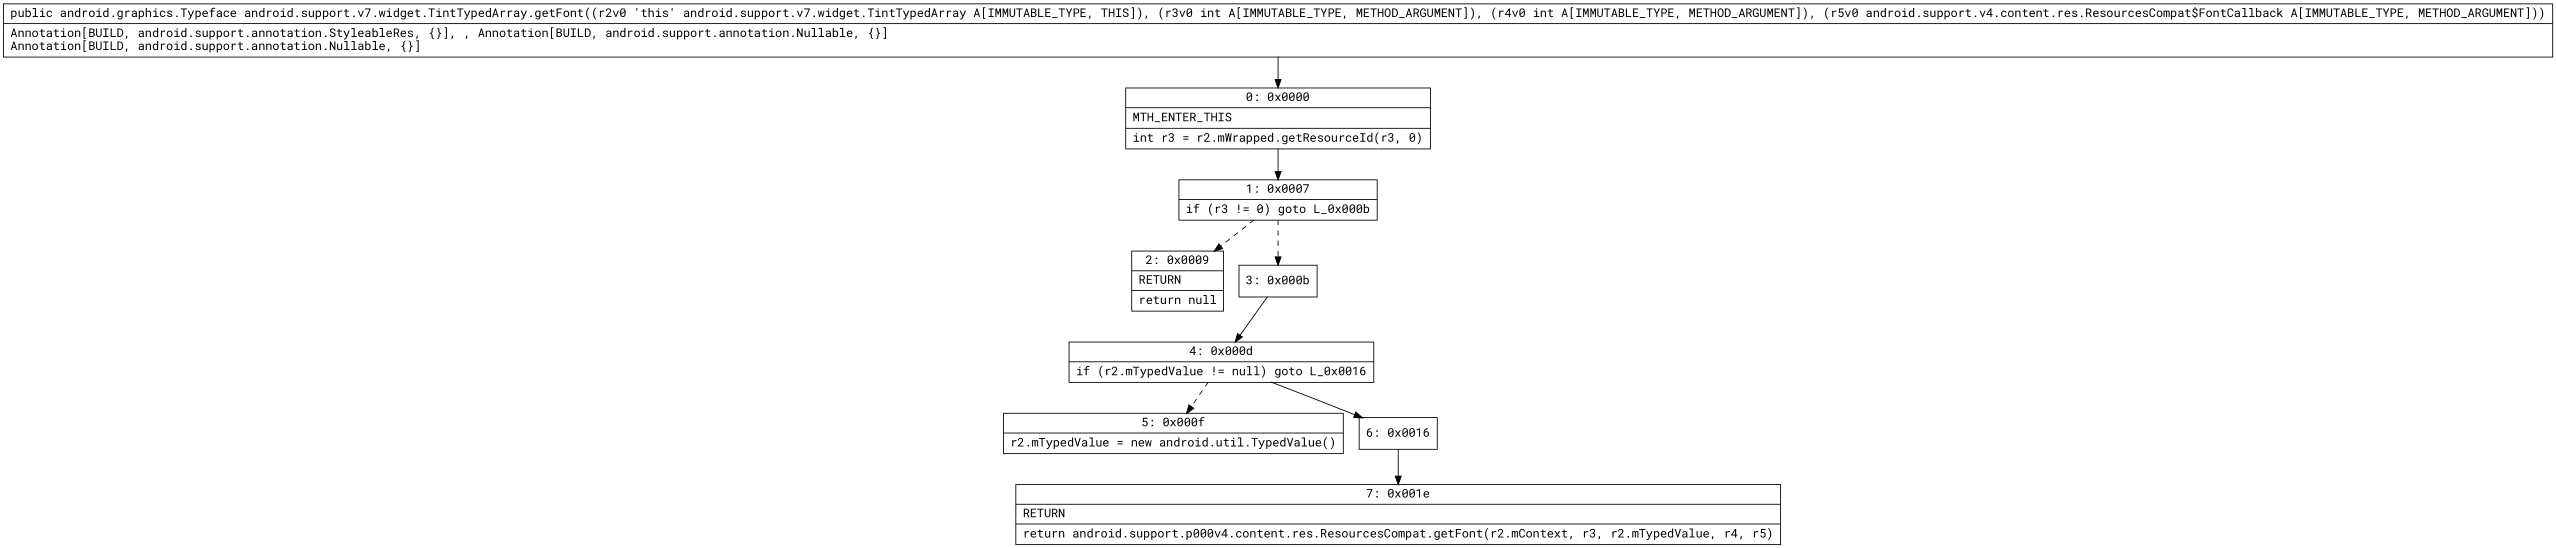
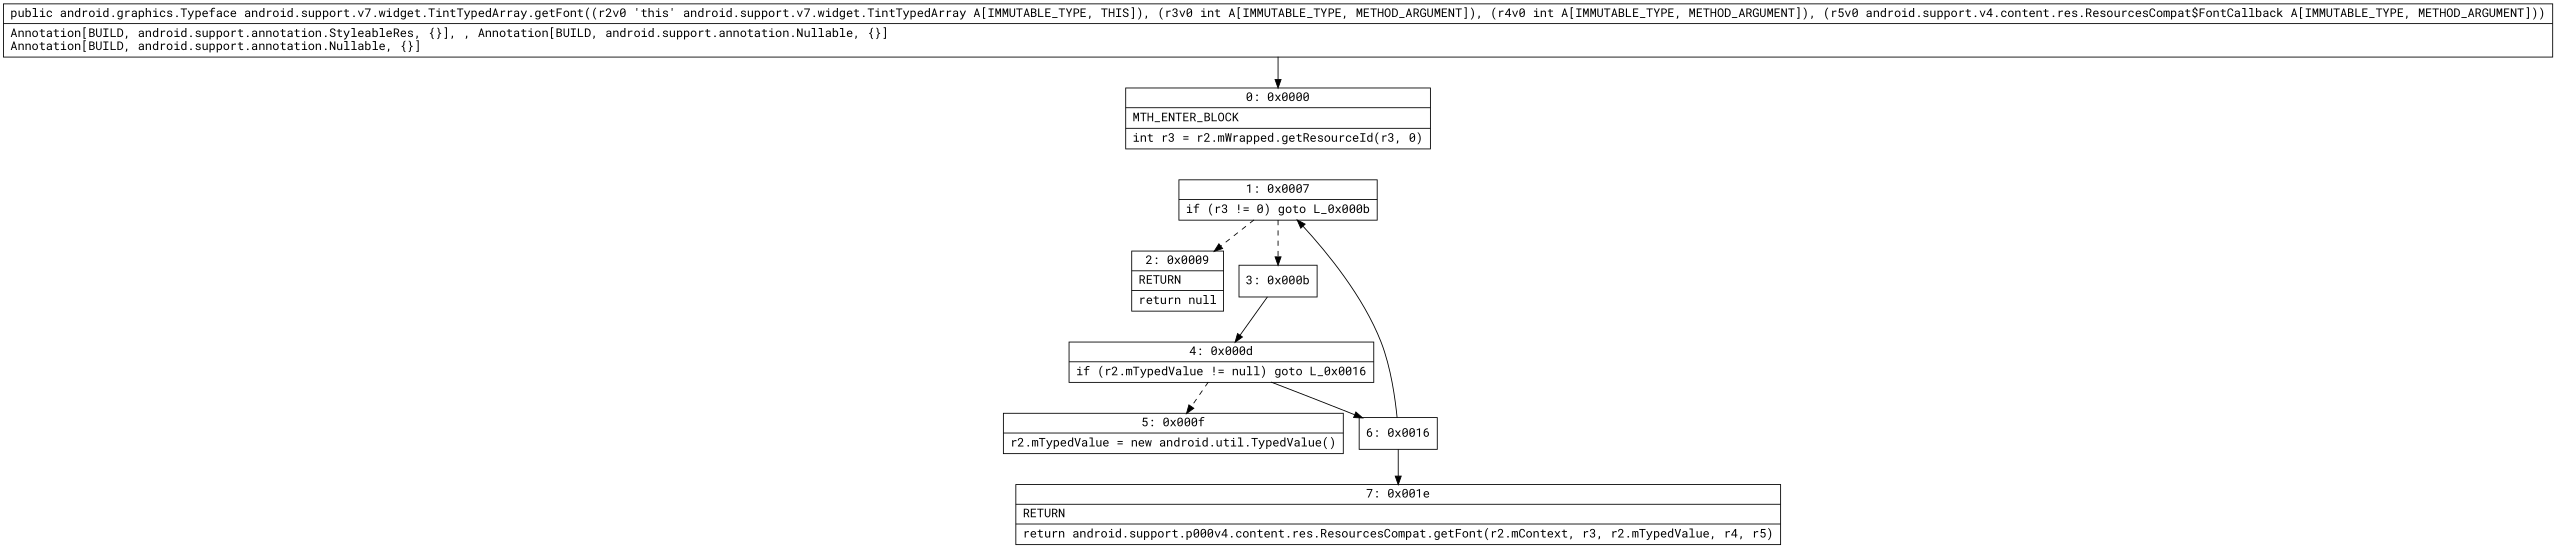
node "0: 0x0000": text "MTH_ENTER_THIS" -> "MTH_ENTER_BLOCK"
edge "0: 0x0000" -> "1: 0x0007": now "6: 0x0016" -> "1: 0x0007"
